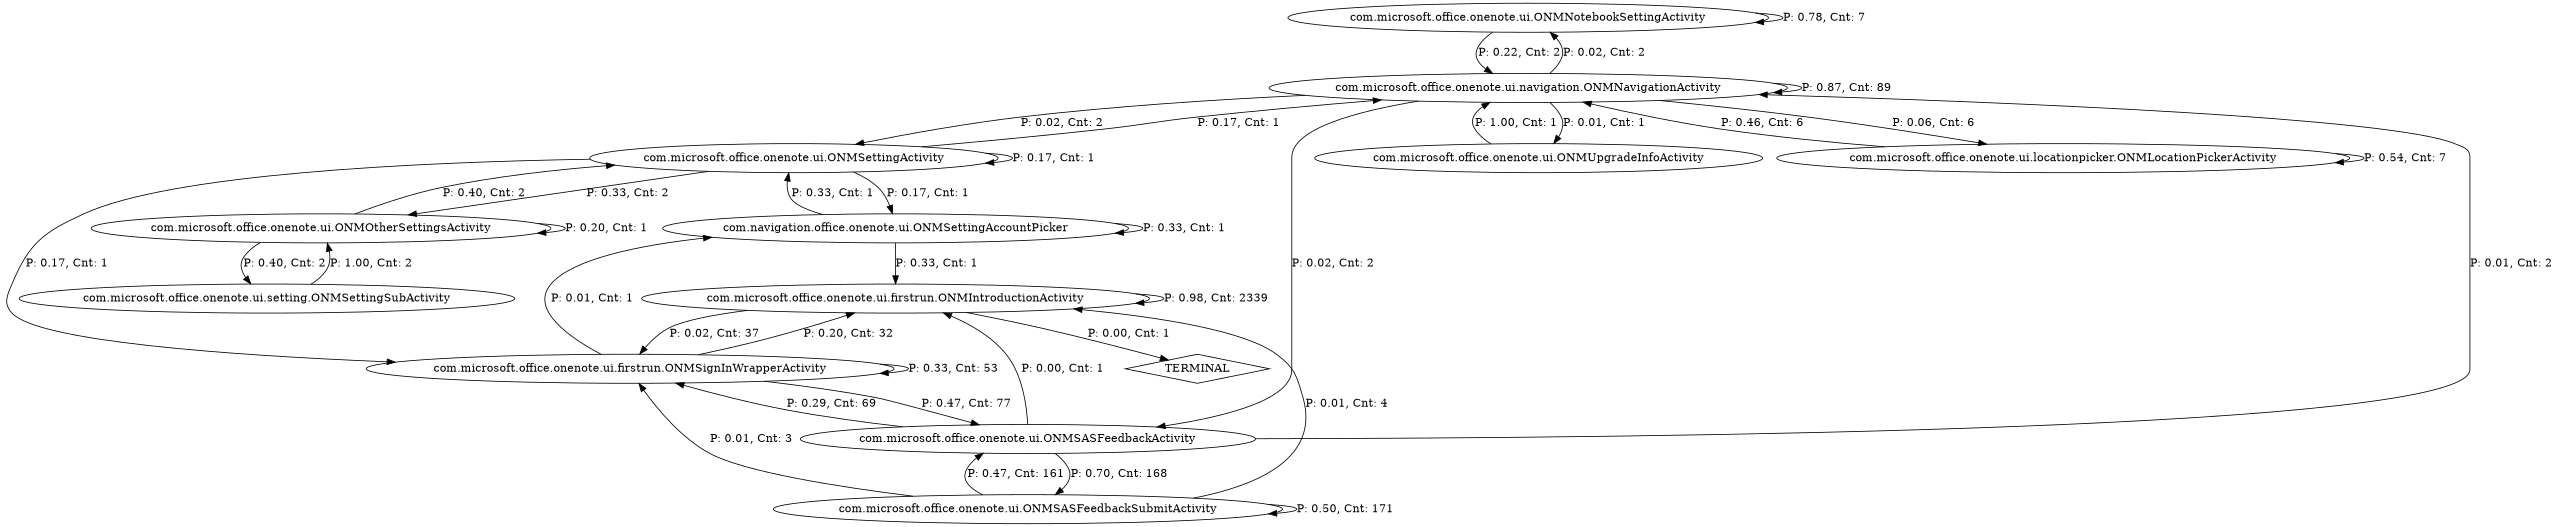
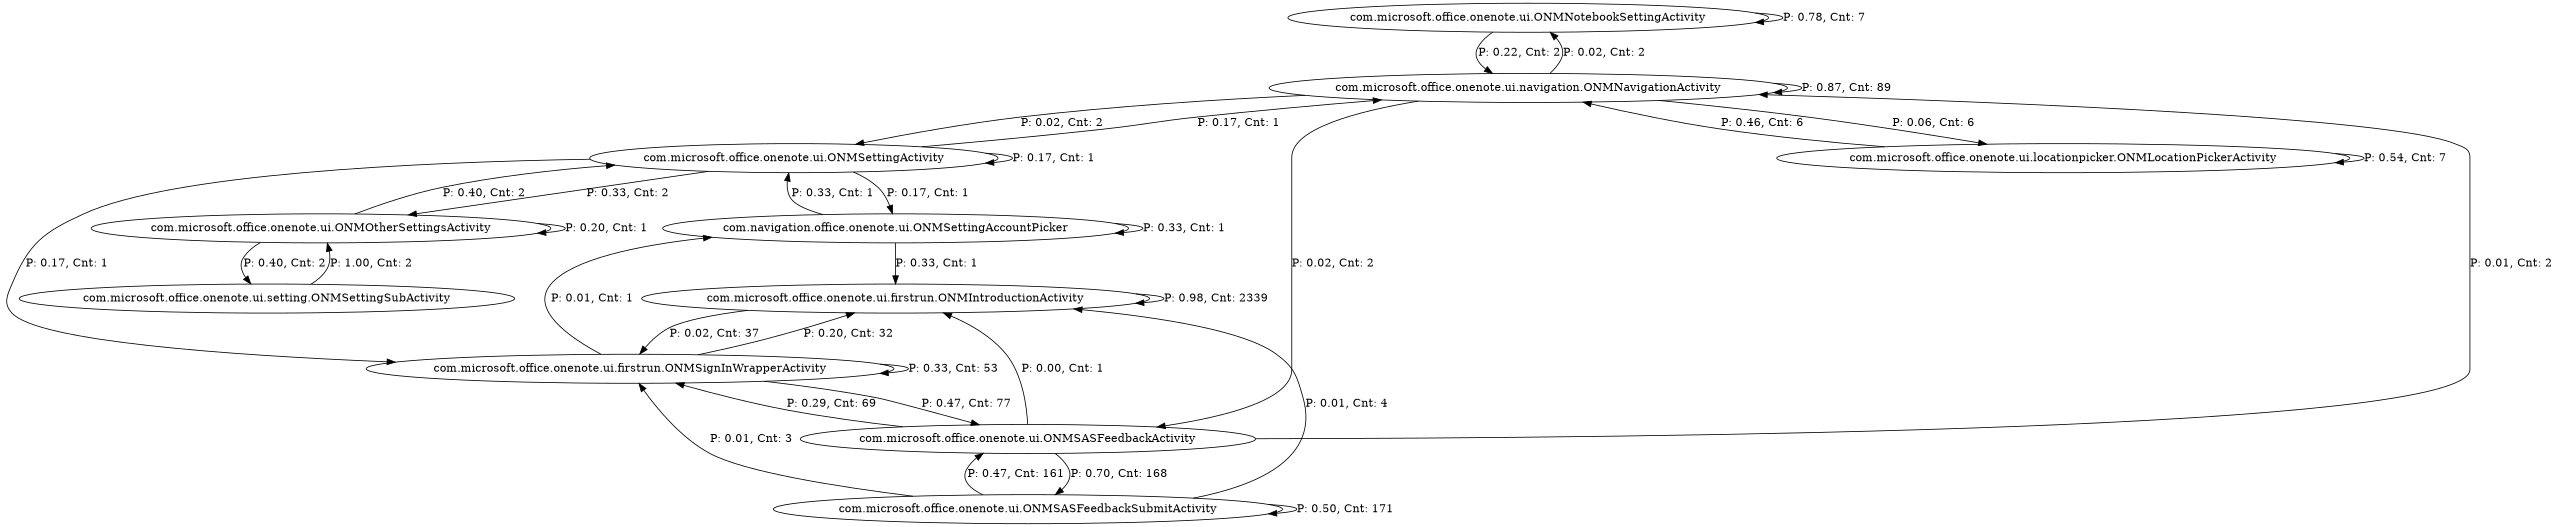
node "com.microsoft.office.onenote.ui.ONMUpgradeInfoActivity": removed
node "TERMINAL": removed
